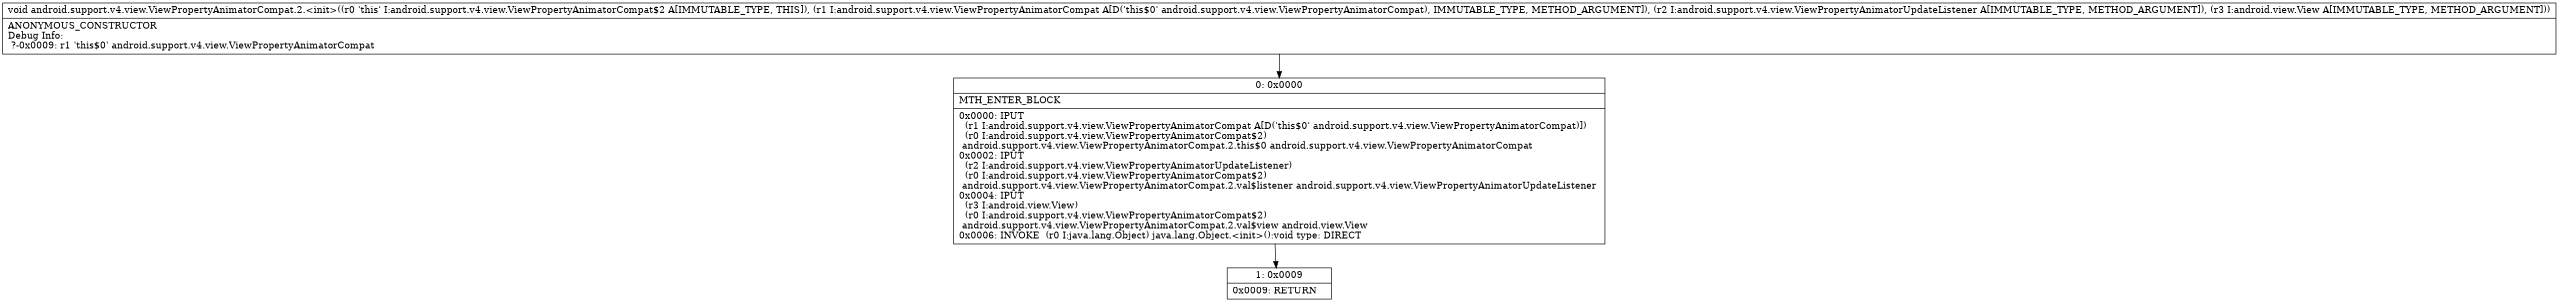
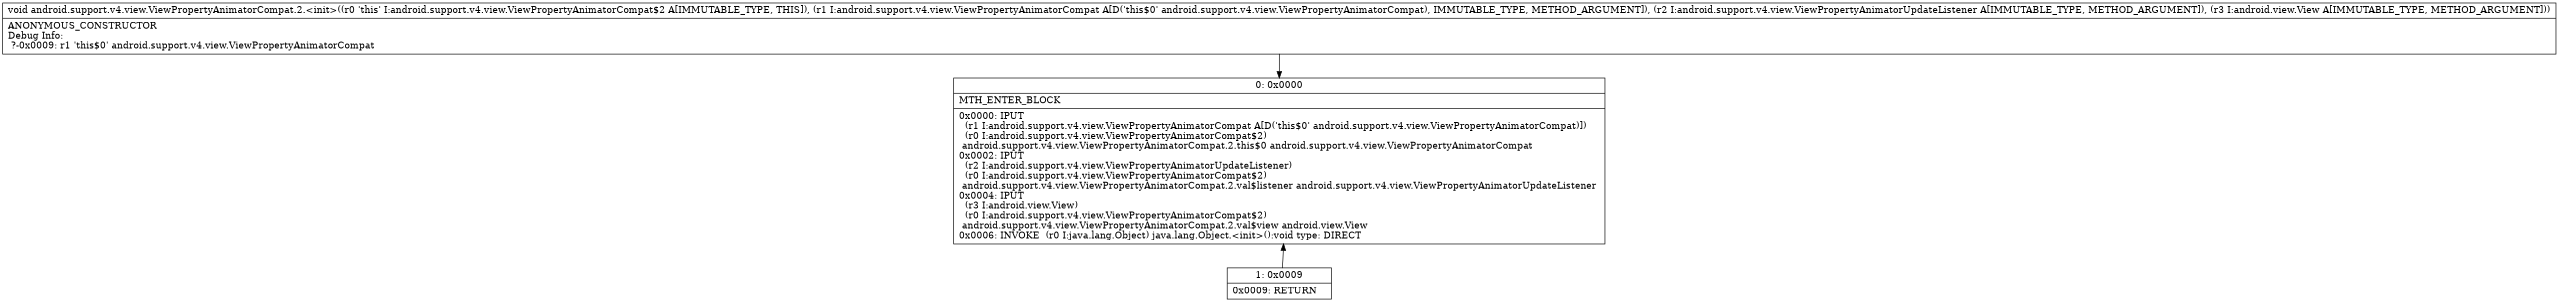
edge "0: 0x0000" -> "1: 0x0009": reversed
